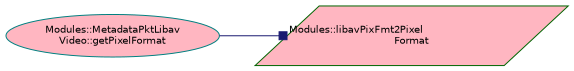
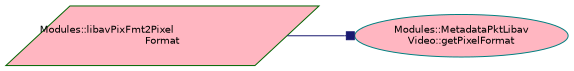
edge "Modules::MetadataPktLibav Video::getPixelFormat" -> "Modules::libavPixFmt2Pixel Format": reversed
